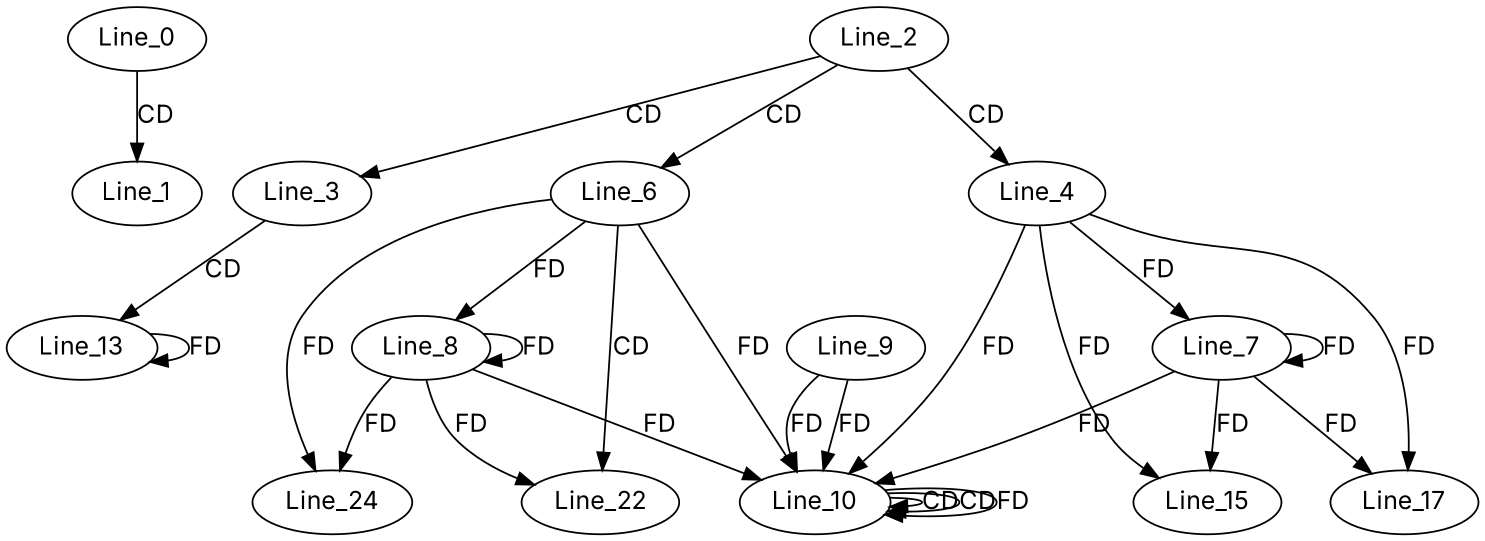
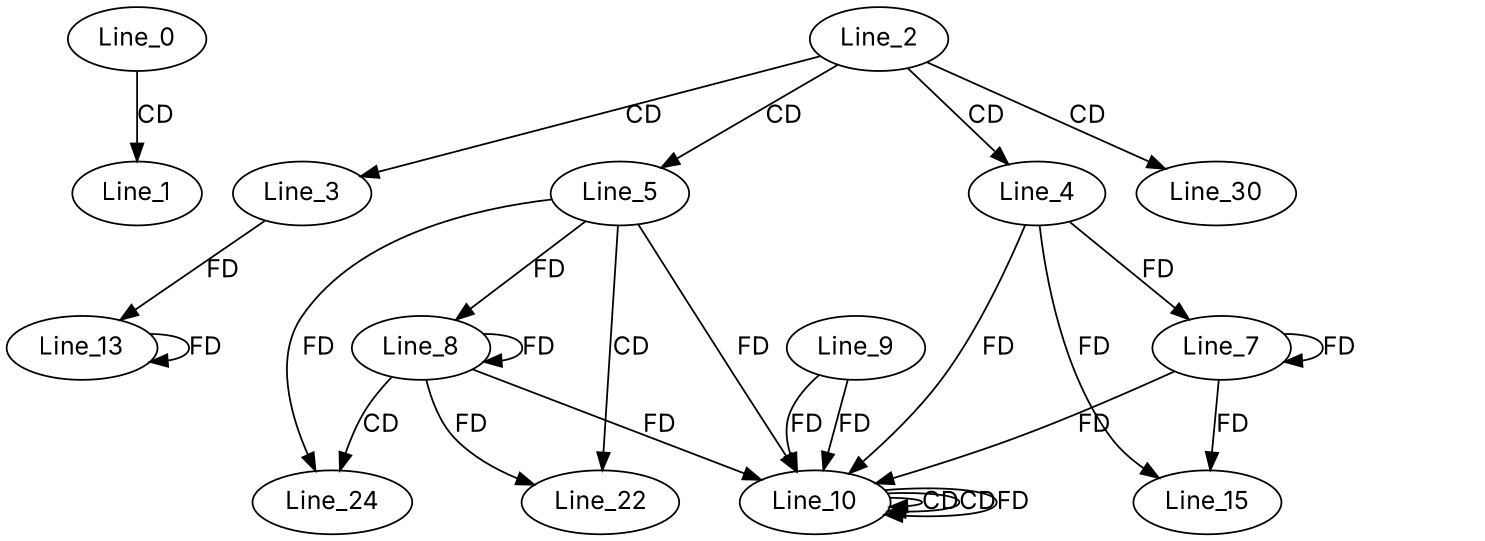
node "Line_6": label "Line_6" -> "Line_5"
node "Line_30": added
edge "Line_3" -> "Line_13": label "CD" -> "FD"
edge "Line_8" -> "Line_24": label "FD" -> "CD"
node "Line_17": removed
